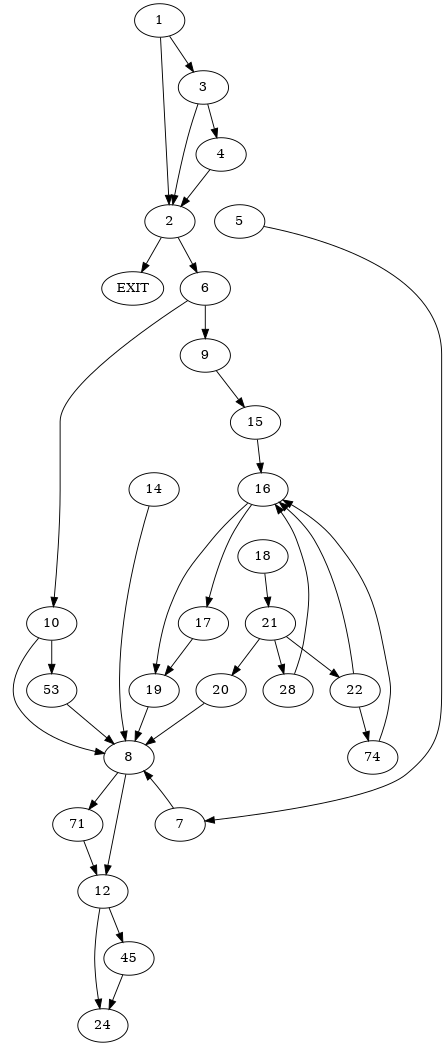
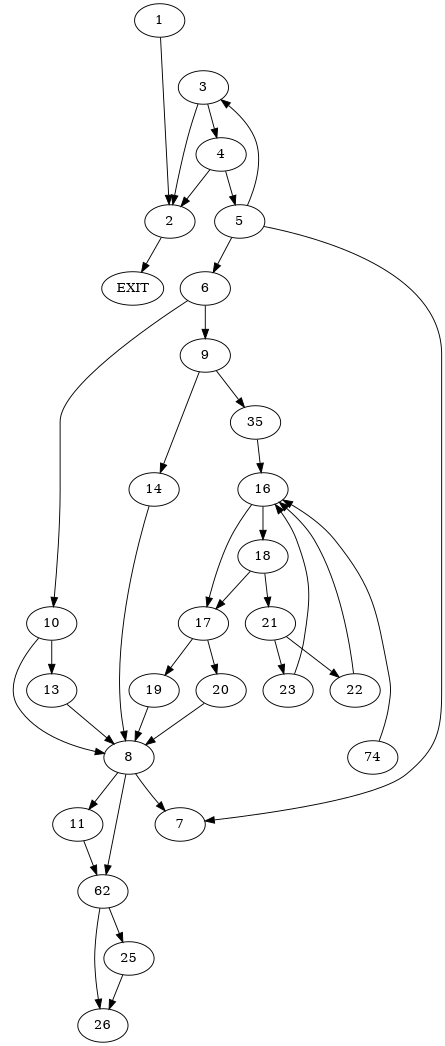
edge "1" -> "3": now "5" -> "3"
edge "4" -> "5": added
edge "2" -> "6": now "5" -> "6"
edge "9" -> "14": added
node "15": label "15" -> "35"
edge "16" -> "19": now "16" -> "18"
edge "18" -> "17": added
edge "21" -> "20": now "17" -> "20"
node "53": label "53" -> "13"
node "28": label "28" -> "23"
edge "22" -> "74": removed
edge "7" -> "8": reversed
node "71": label "71" -> "11"
node "12": label "12" -> "62"
node "45": label "45" -> "25"
node "24": label "24" -> "26"
